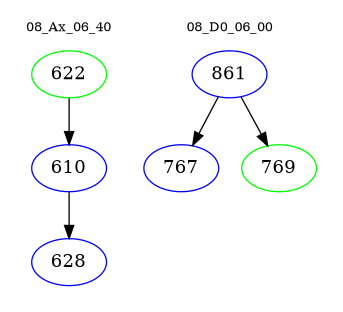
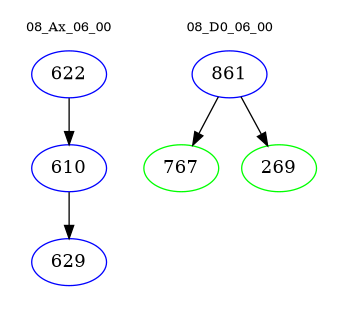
cluster "08_Ax_06_40": label "08_Ax_06_40" -> "08_Ax_06_00"
node "622": color green -> blue
node "767": color blue -> green
node "769": label "769" -> "269"
node "628": label "628" -> "629"
